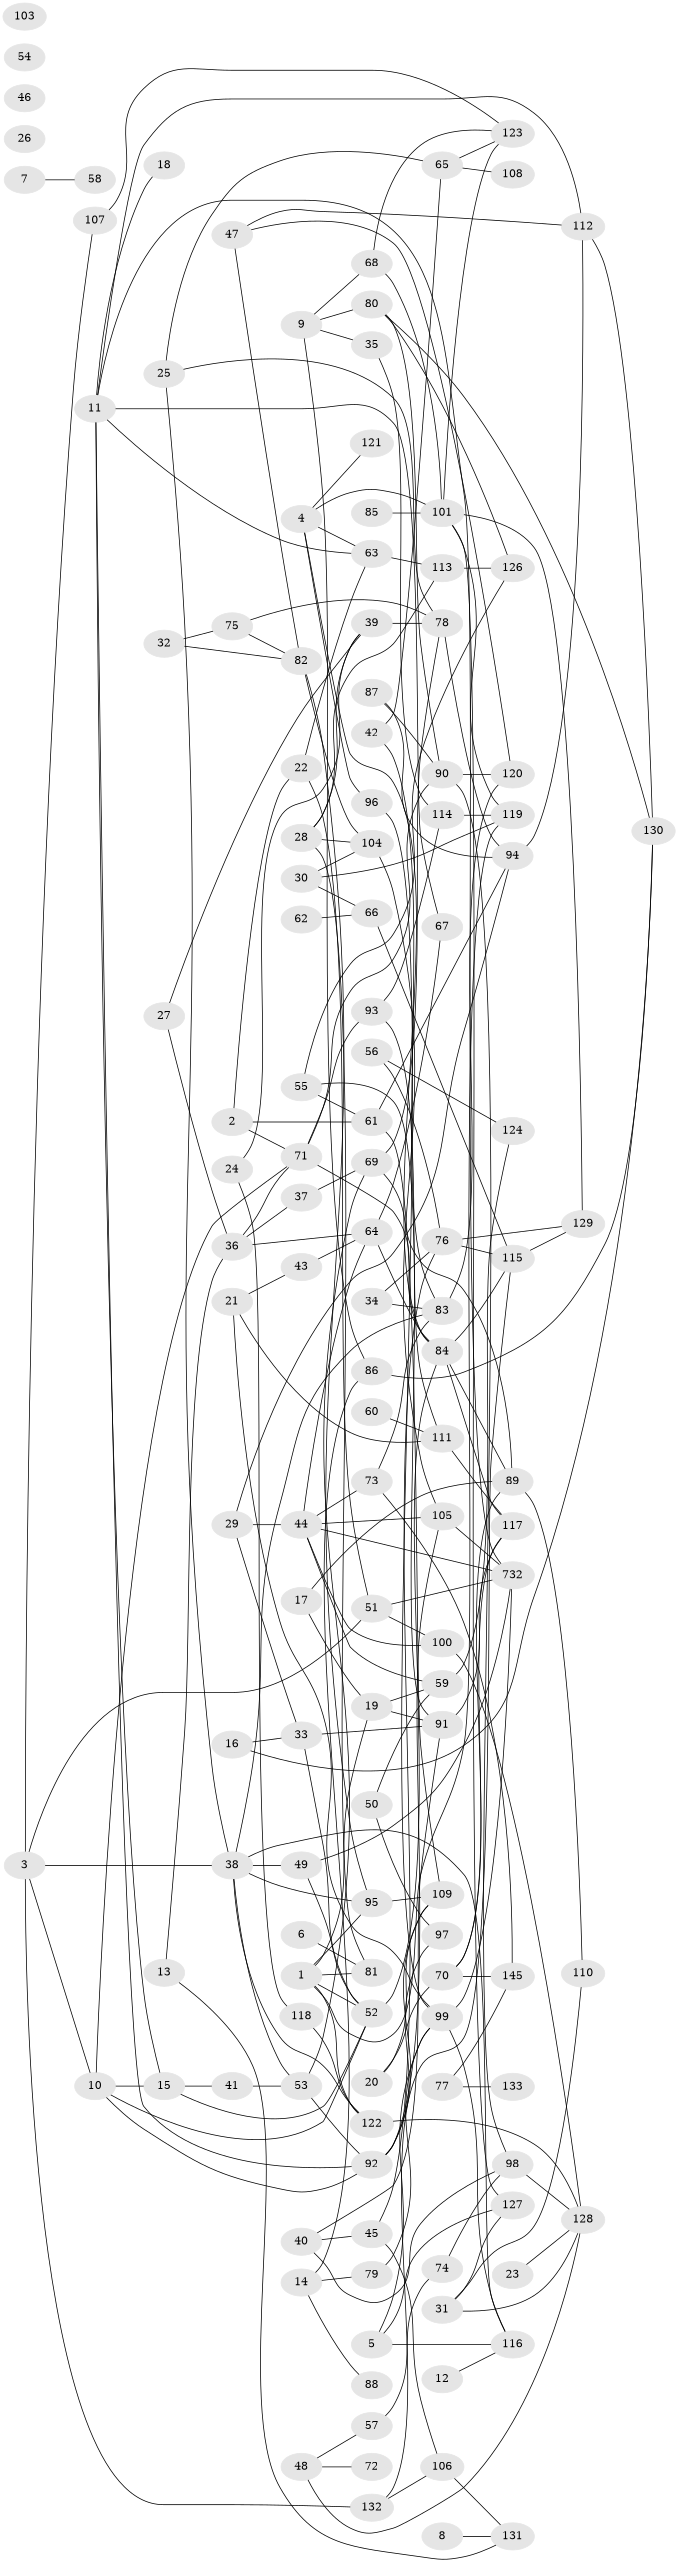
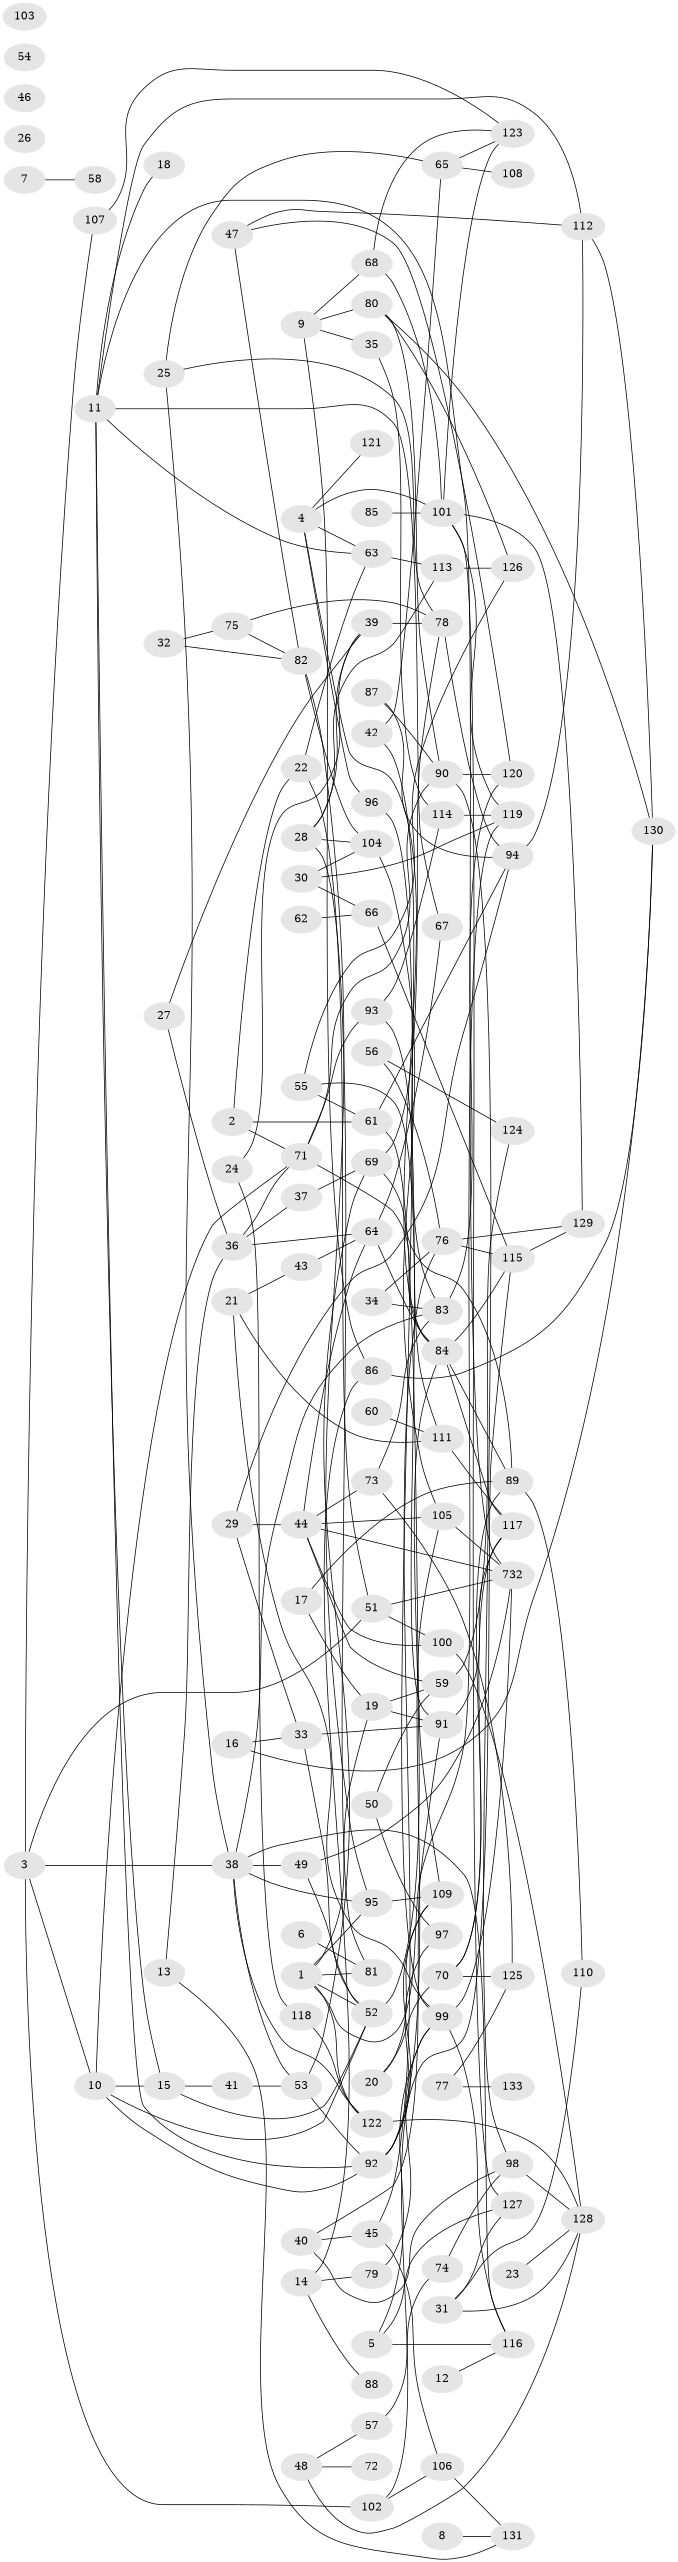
node "145": label "145" -> "125"
node "132": label "132" -> "102"
